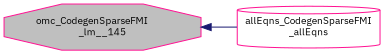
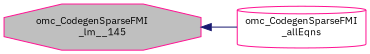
node "allEqns_CodegenSparseFMI _allEqns": label "allEqns_CodegenSparseFMI _allEqns" -> "omc_CodegenSparseFMI _allEqns"
